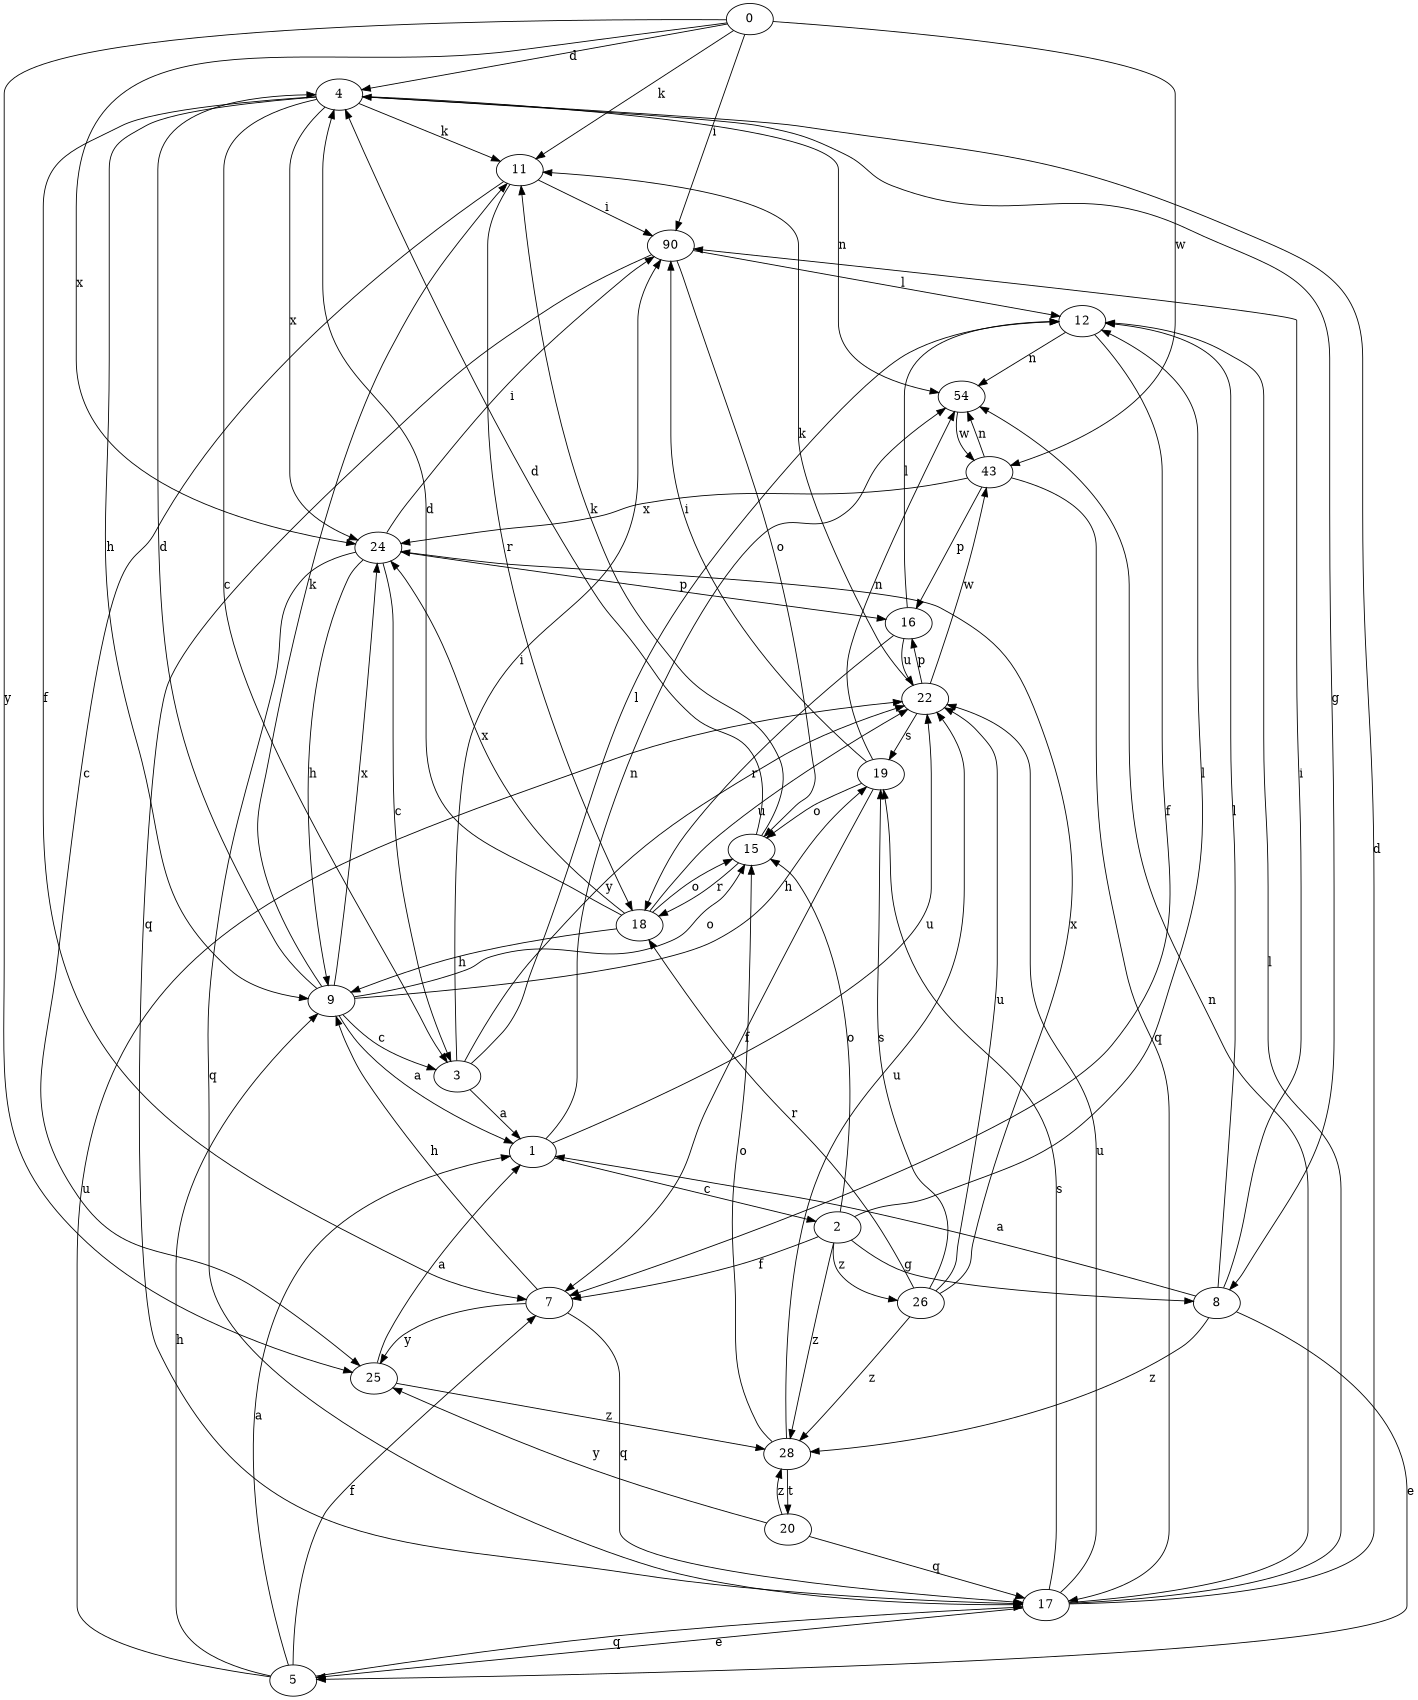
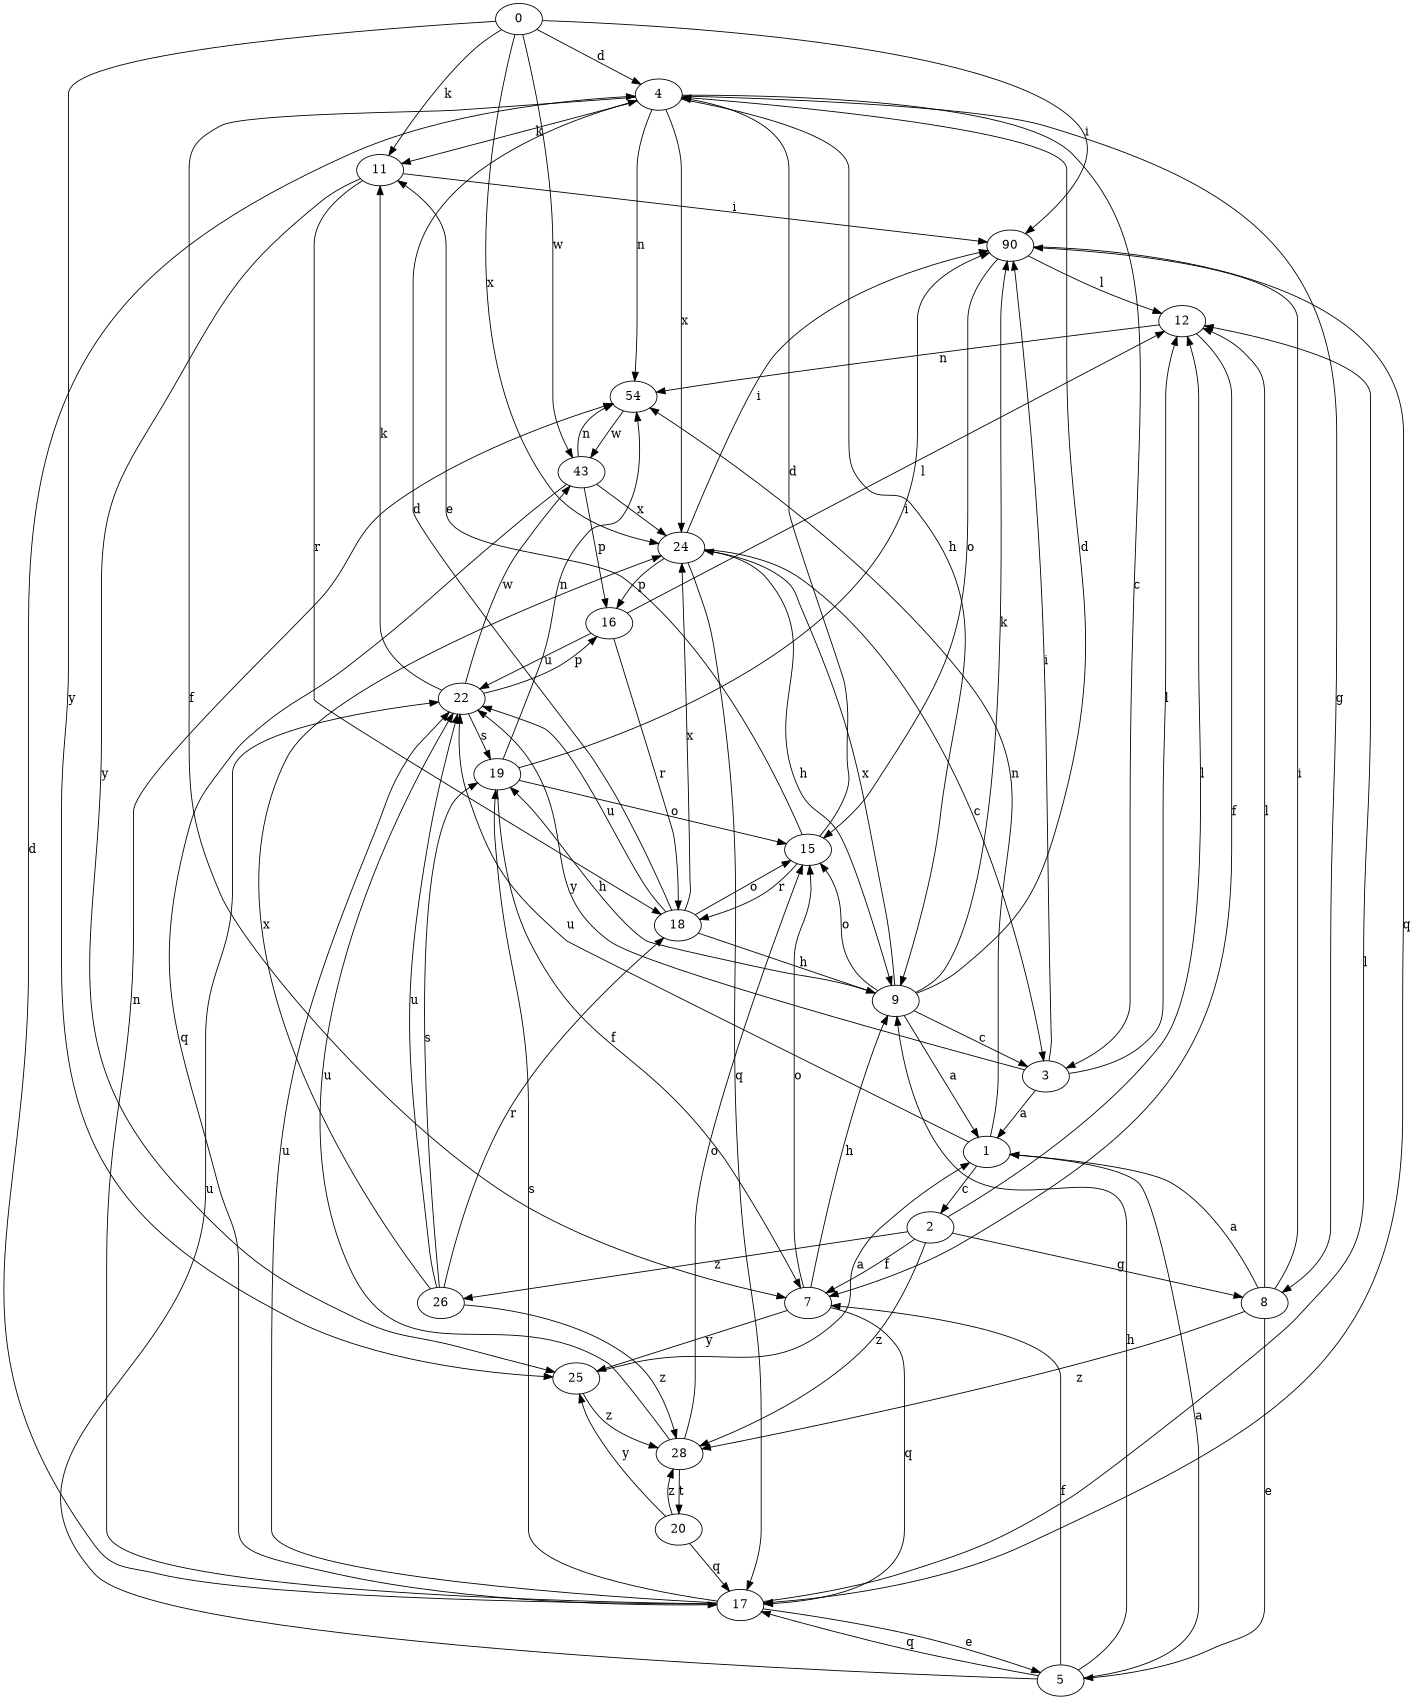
edge "15" -> "11": label "k" -> "e"
edge "9" -> "11": now "9" -> "90"
edge "11" -> "25": label "c" -> "y"
edge "2" -> "15": now "7" -> "15"
